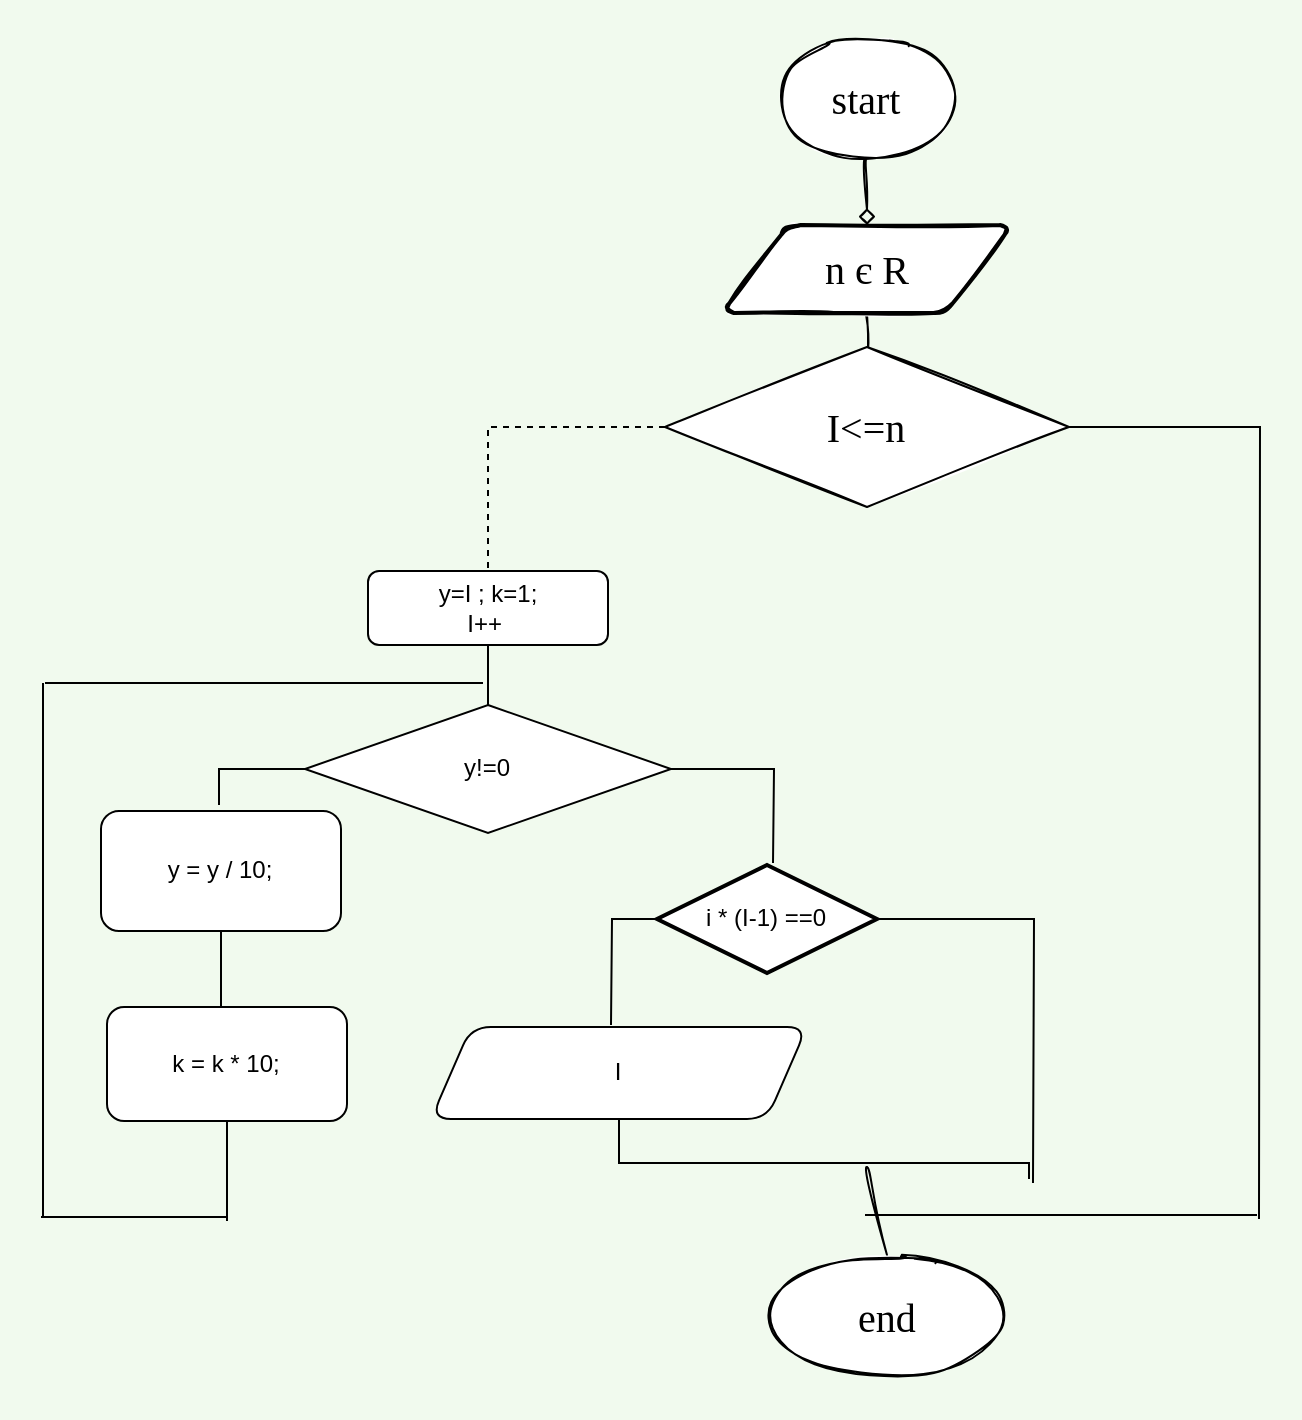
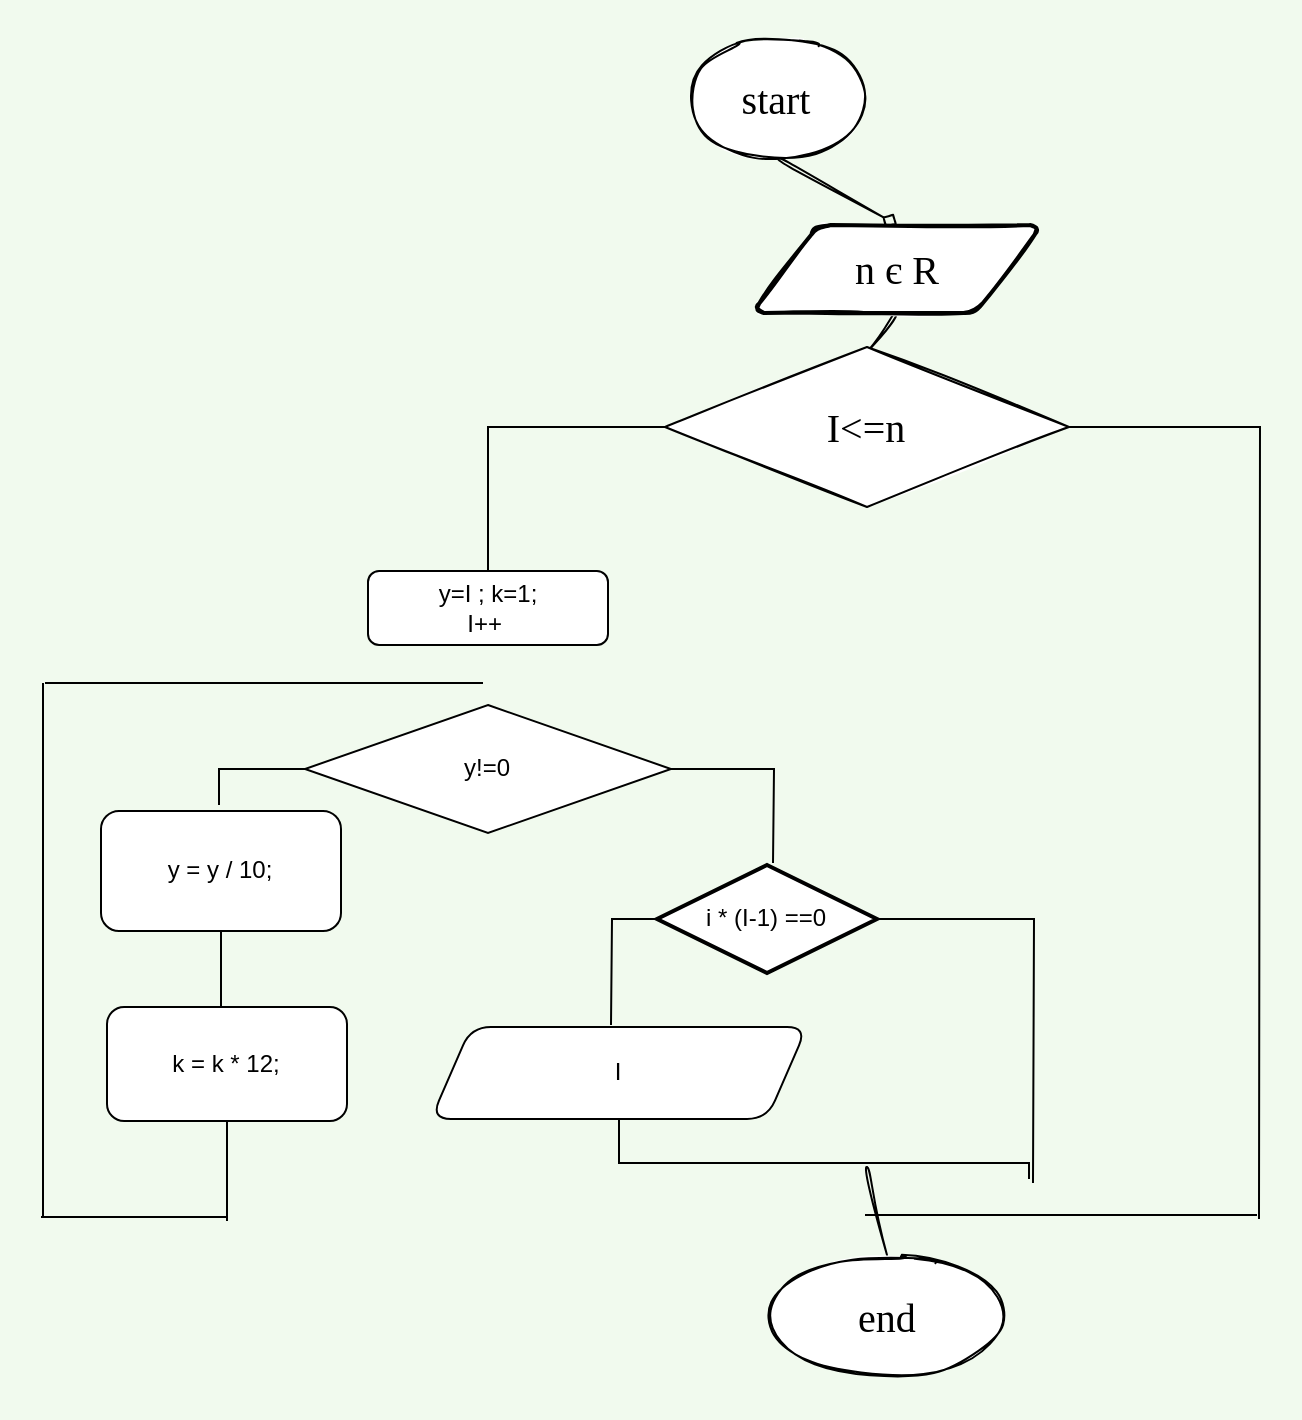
node "start": moved (867, 99) -> (777, 99)
node "n є R": moved (867, 269) -> (897, 269)
edge "I<=n" -- "y=I ; k=1; I++": style dashed -> solid
edge "y=I ; k=1; I++" -- "y!=0": removed
node "k = k * 10;": label "k = k * 10;" -> "k = k * 12;"
